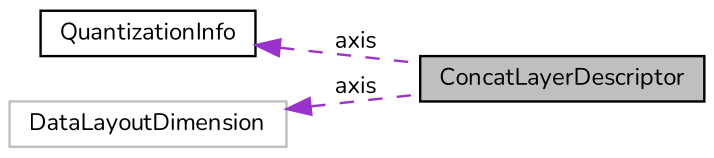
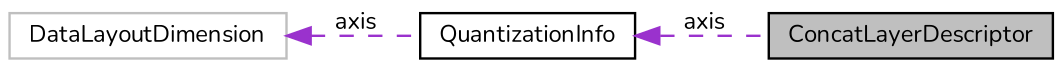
edge "ConcatLayerDescriptor" -> "DataLayoutDimension": now "QuantizationInfo" -> "DataLayoutDimension"
